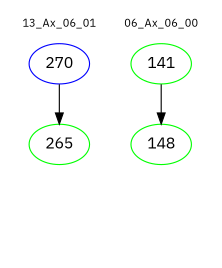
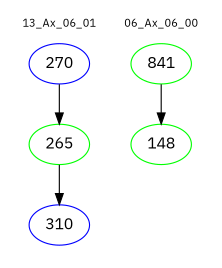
node "141": label "141" -> "841"
node "310": added
